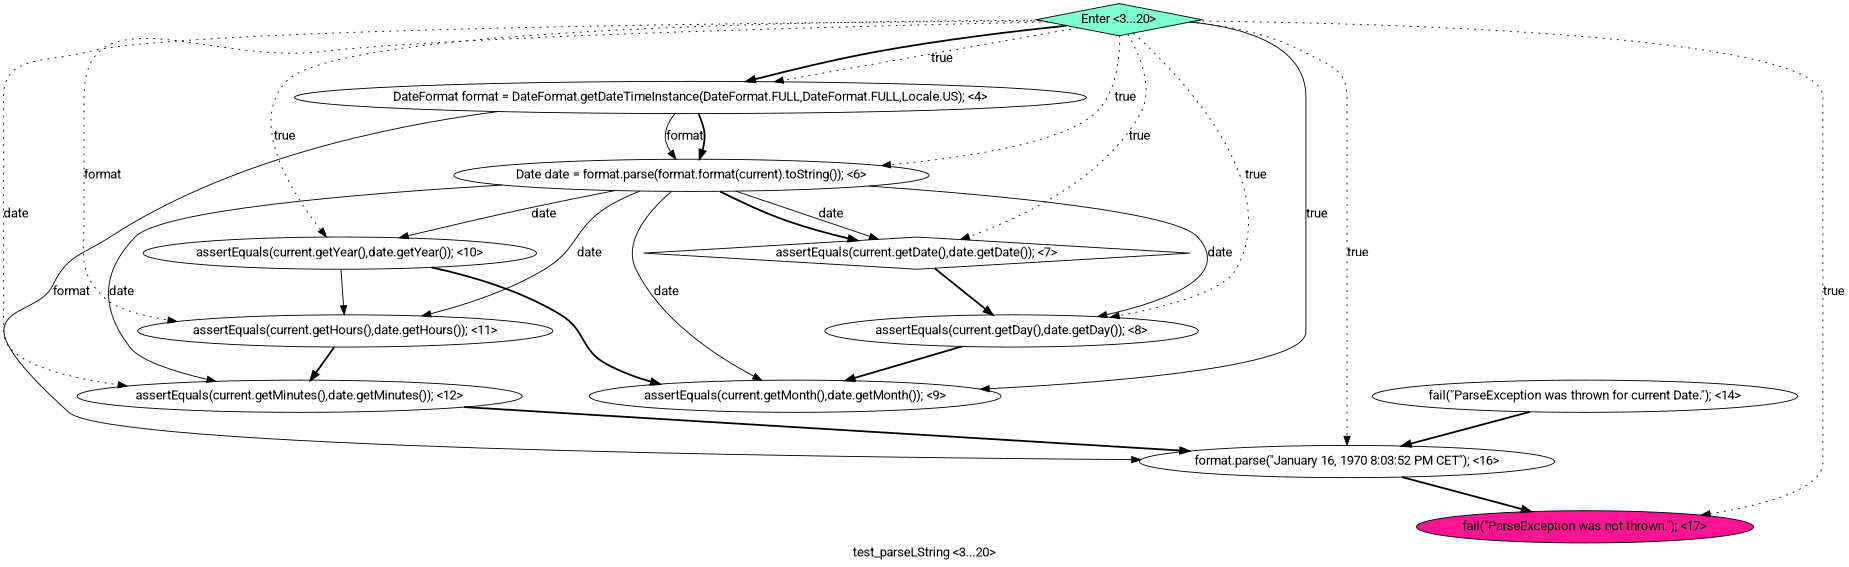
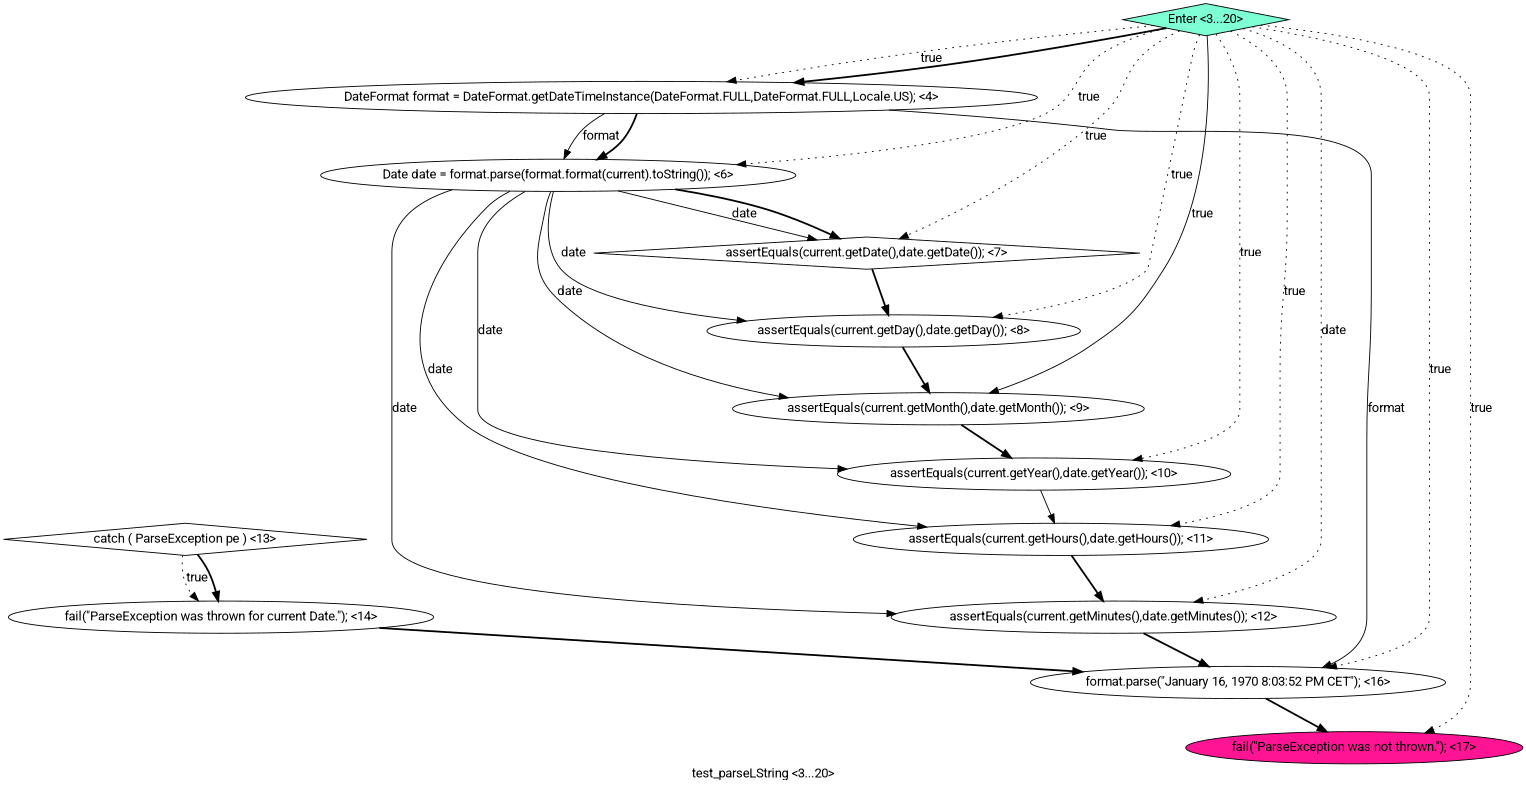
edge "Enter <3...20>" -> "assertEquals(current.getHours(),date.getHours()); <11>": label "format" -> "true"
edge "assertEquals(current.getYear(),date.getYear()); <10>" -> "assertEquals(current.getMonth(),date.getMonth()); <9>": reversed
node "catch ( ParseException pe ) <13>": added
